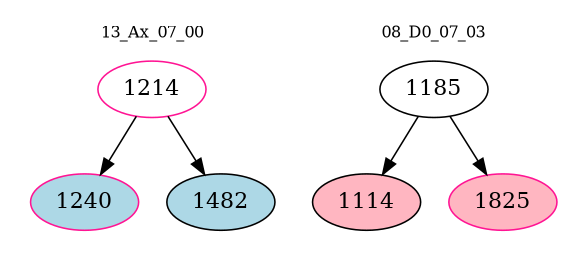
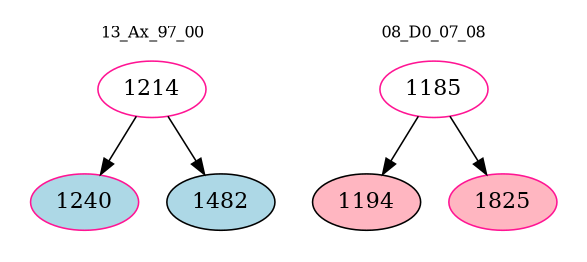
cluster "13_Ax_07_00": label "13_Ax_07_00" -> "13_Ax_97_00"
cluster "08_D0_07_03": label "08_D0_07_03" -> "08_D0_07_08"
node "1185": color black -> deeppink
node "1114": label "1114" -> "1194"
